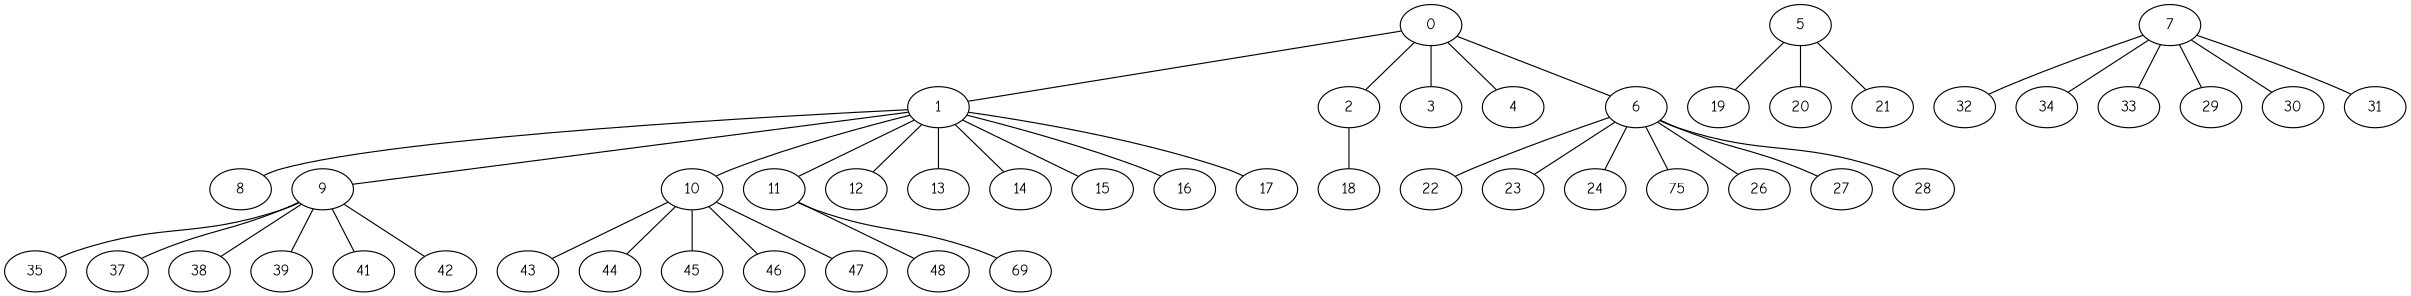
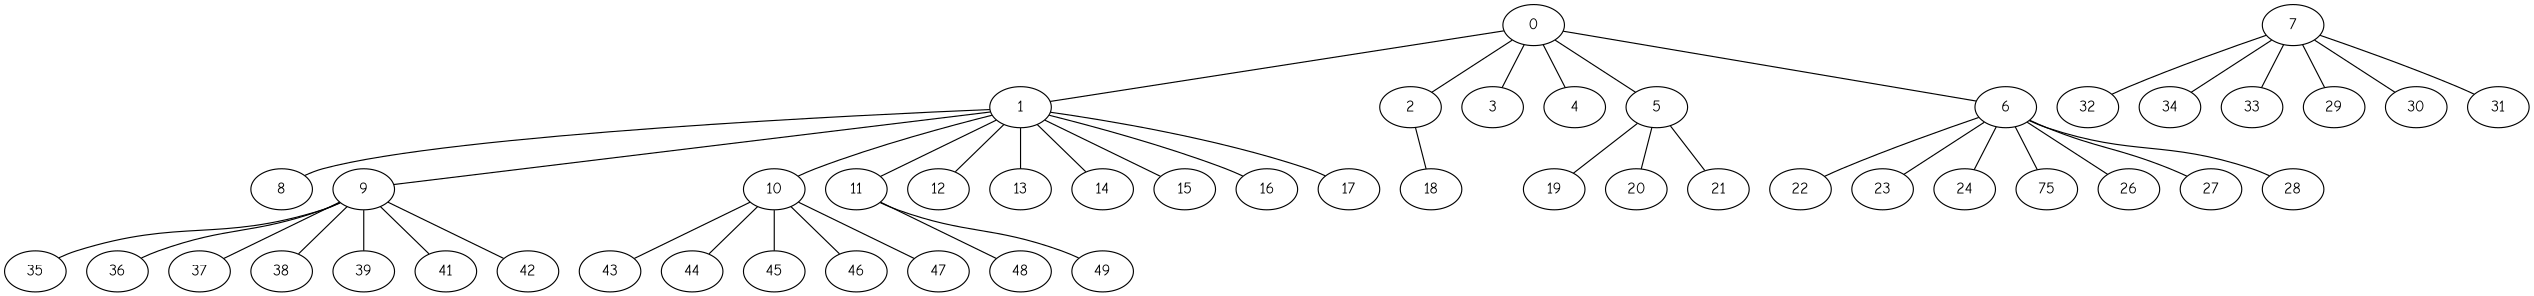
edge "0" -- "5": added
node "36": added
node "69": label "69" -> "49"
